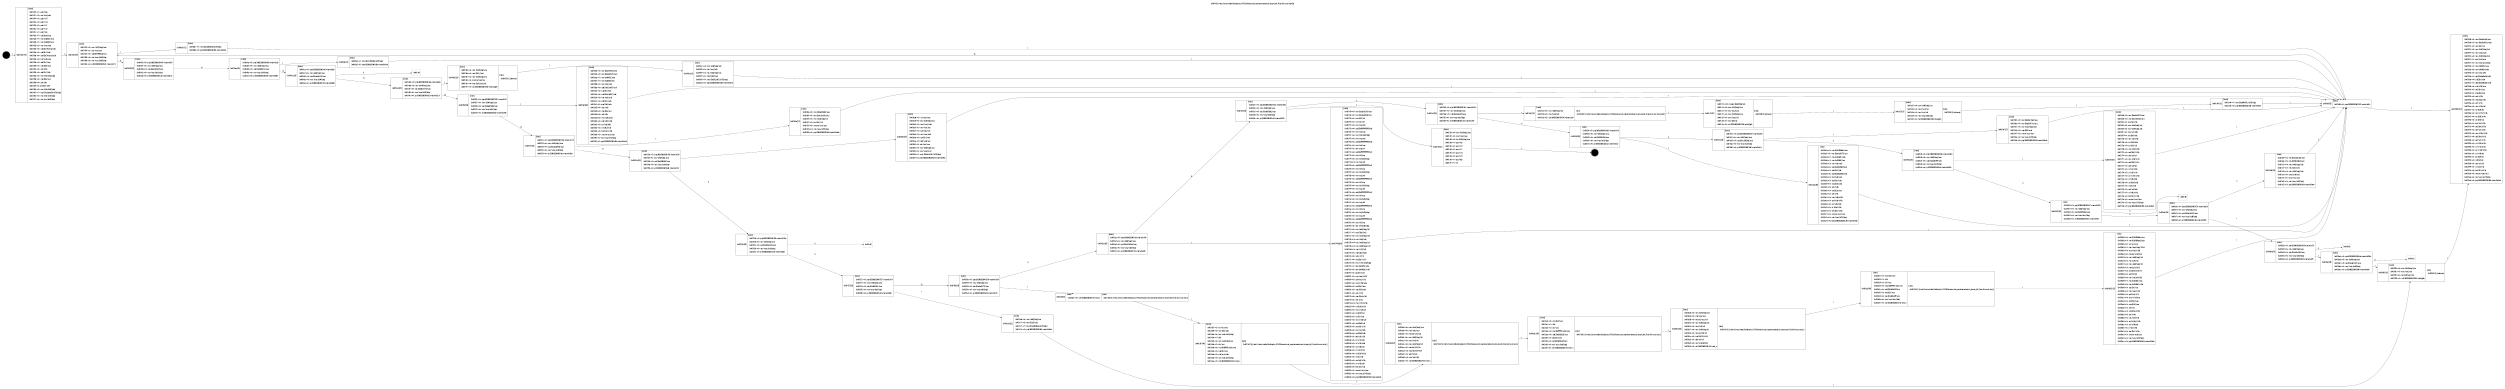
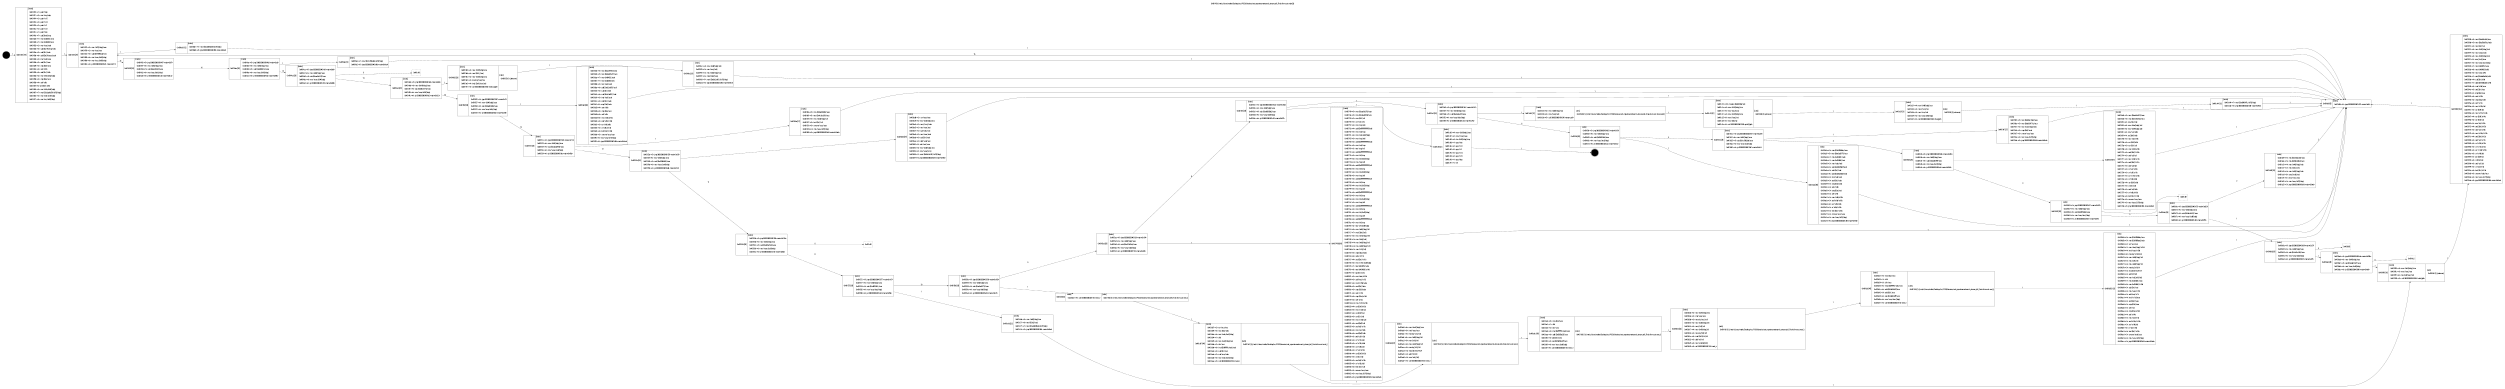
edge "0x401dfd [5]" -> "0x401908 [163]": reversed
